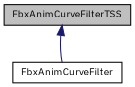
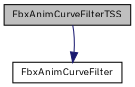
edge "FbxAnimCurveFilter" -> "FbxAnimCurveFilterTSS": reversed
